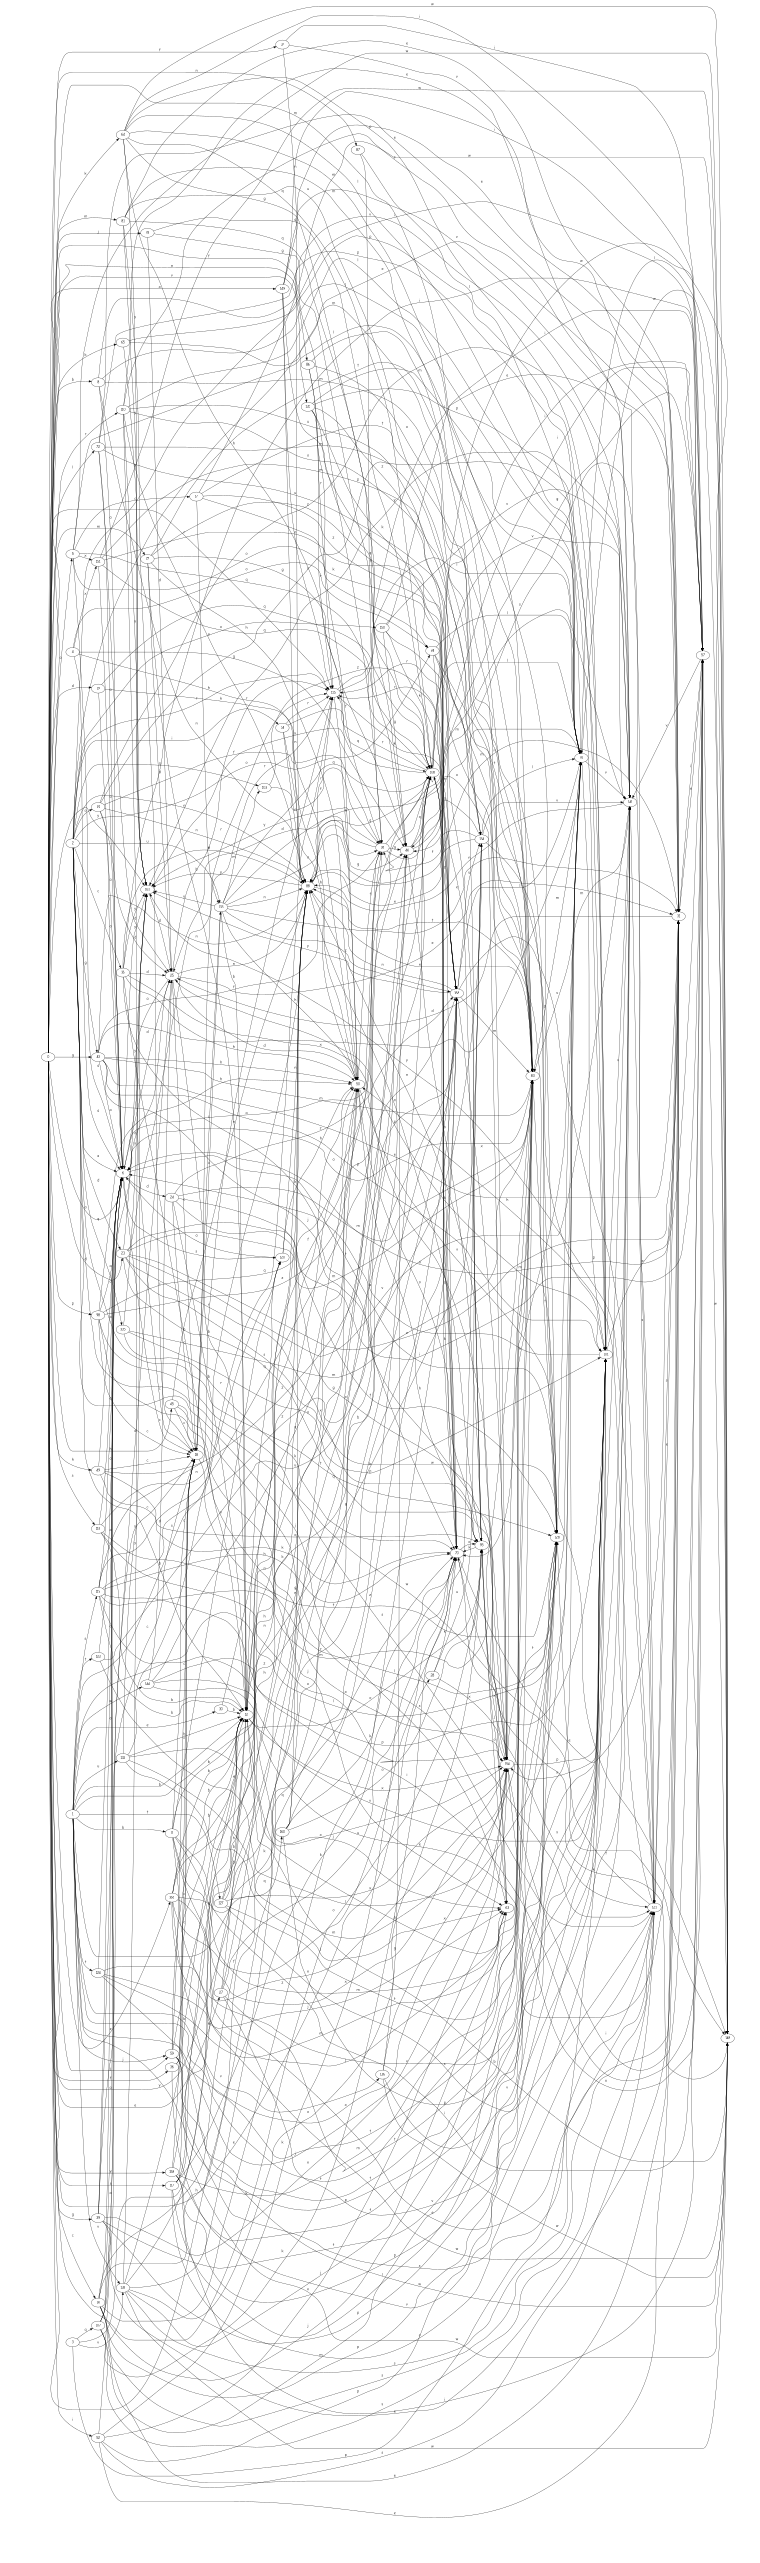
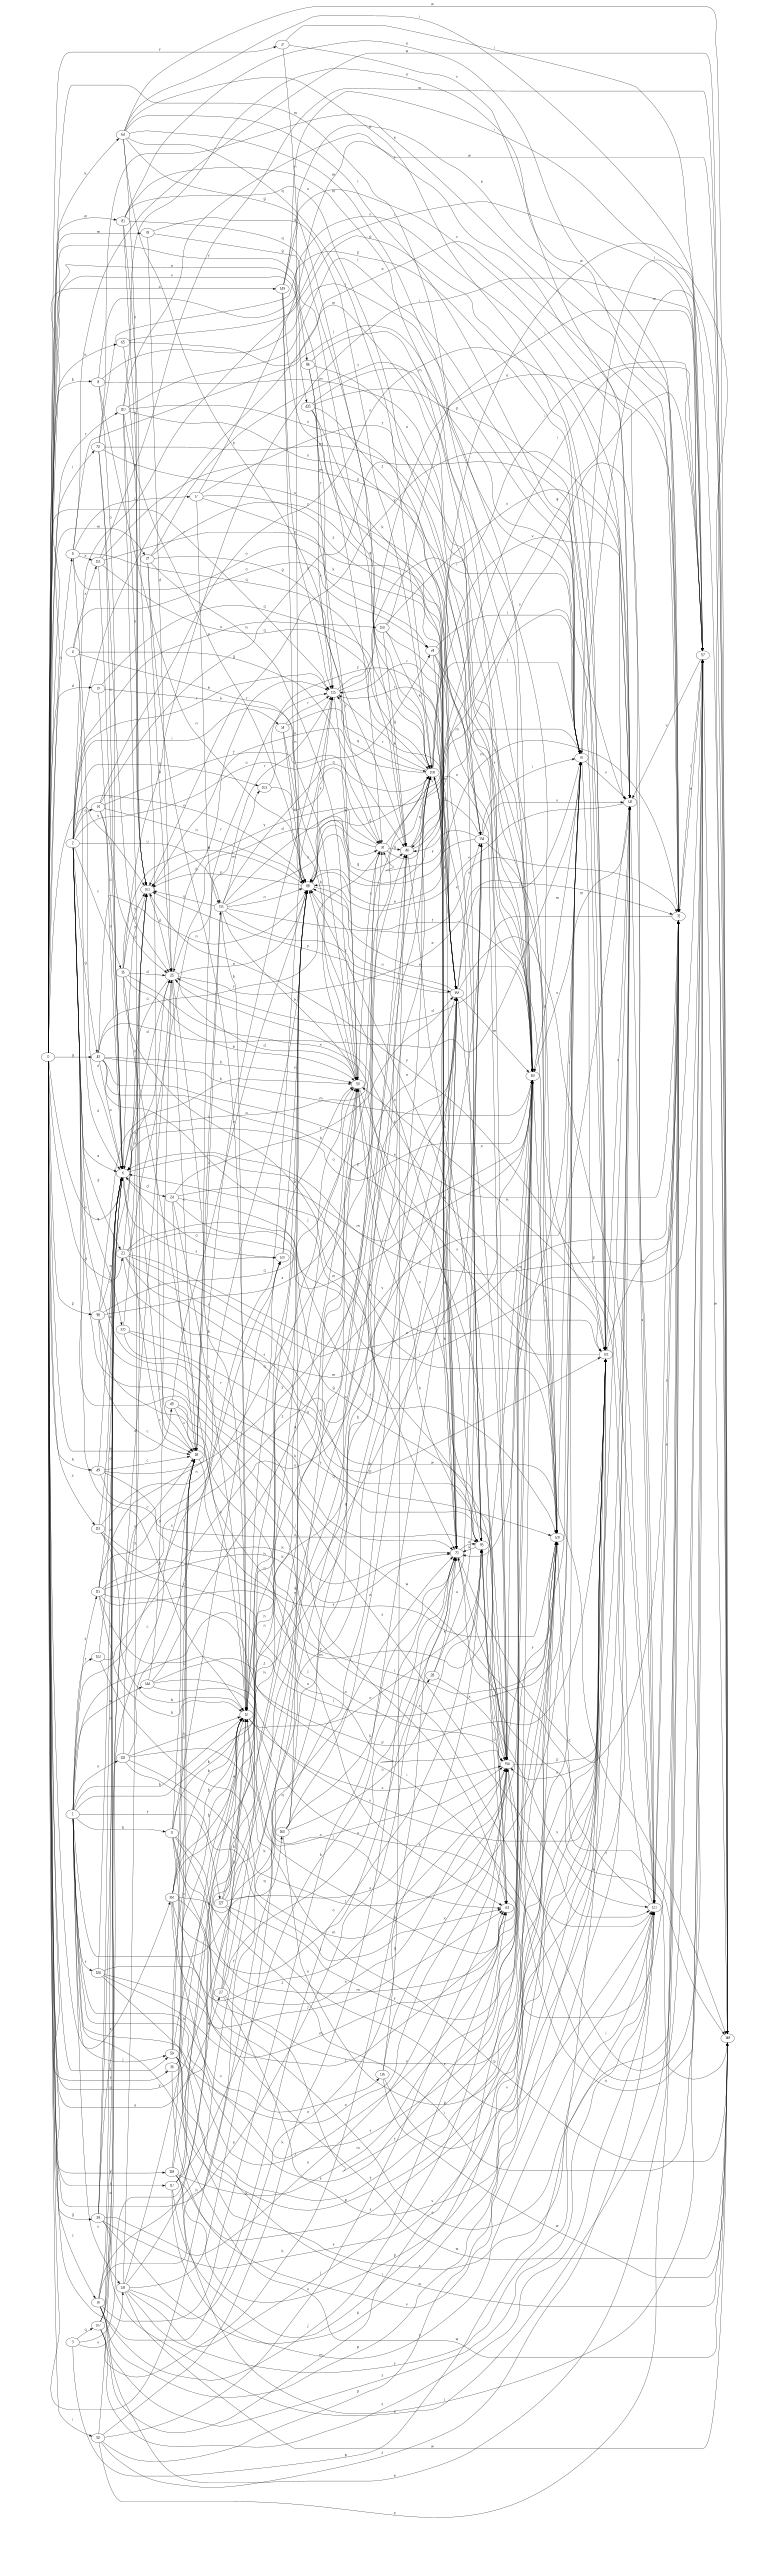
node "87": removed
edge "0" -> "78": label "j" -> "m"
node "135": label "135" -> "435"
node "30": removed
edge "117" -> "18": now "166" -> "18"
